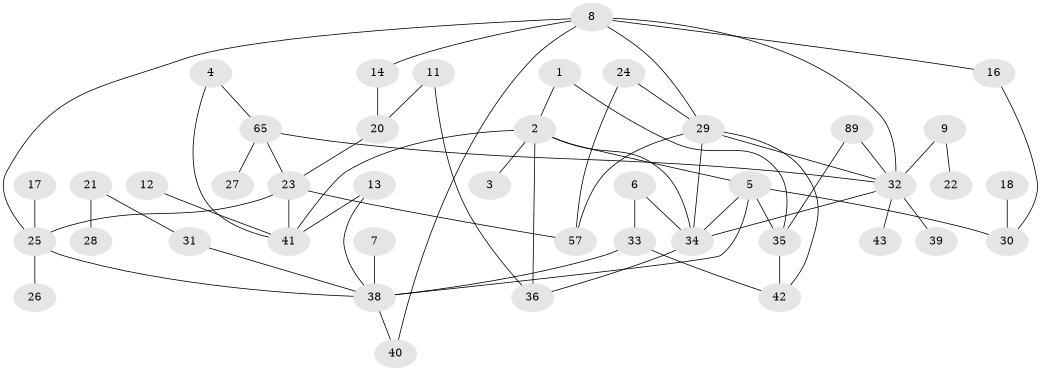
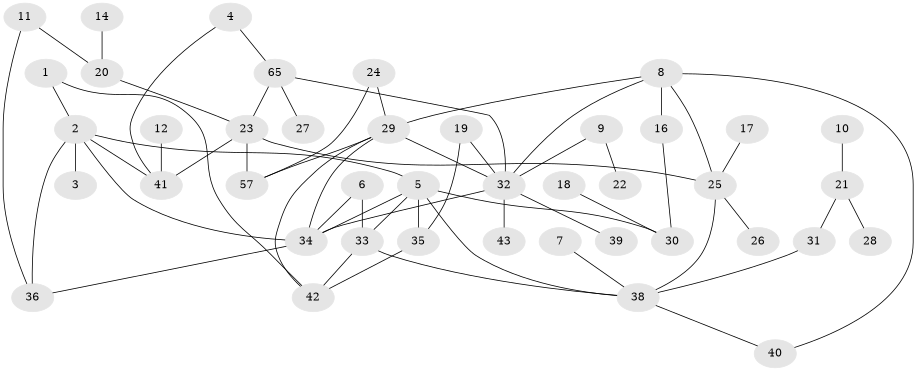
edge "8" -- "14": removed
node "10": added
node "89": label "89" -> "19"
edge "1" -- "35": now "1" -- "42"
node "13": removed
edge "5" -- "33": added
